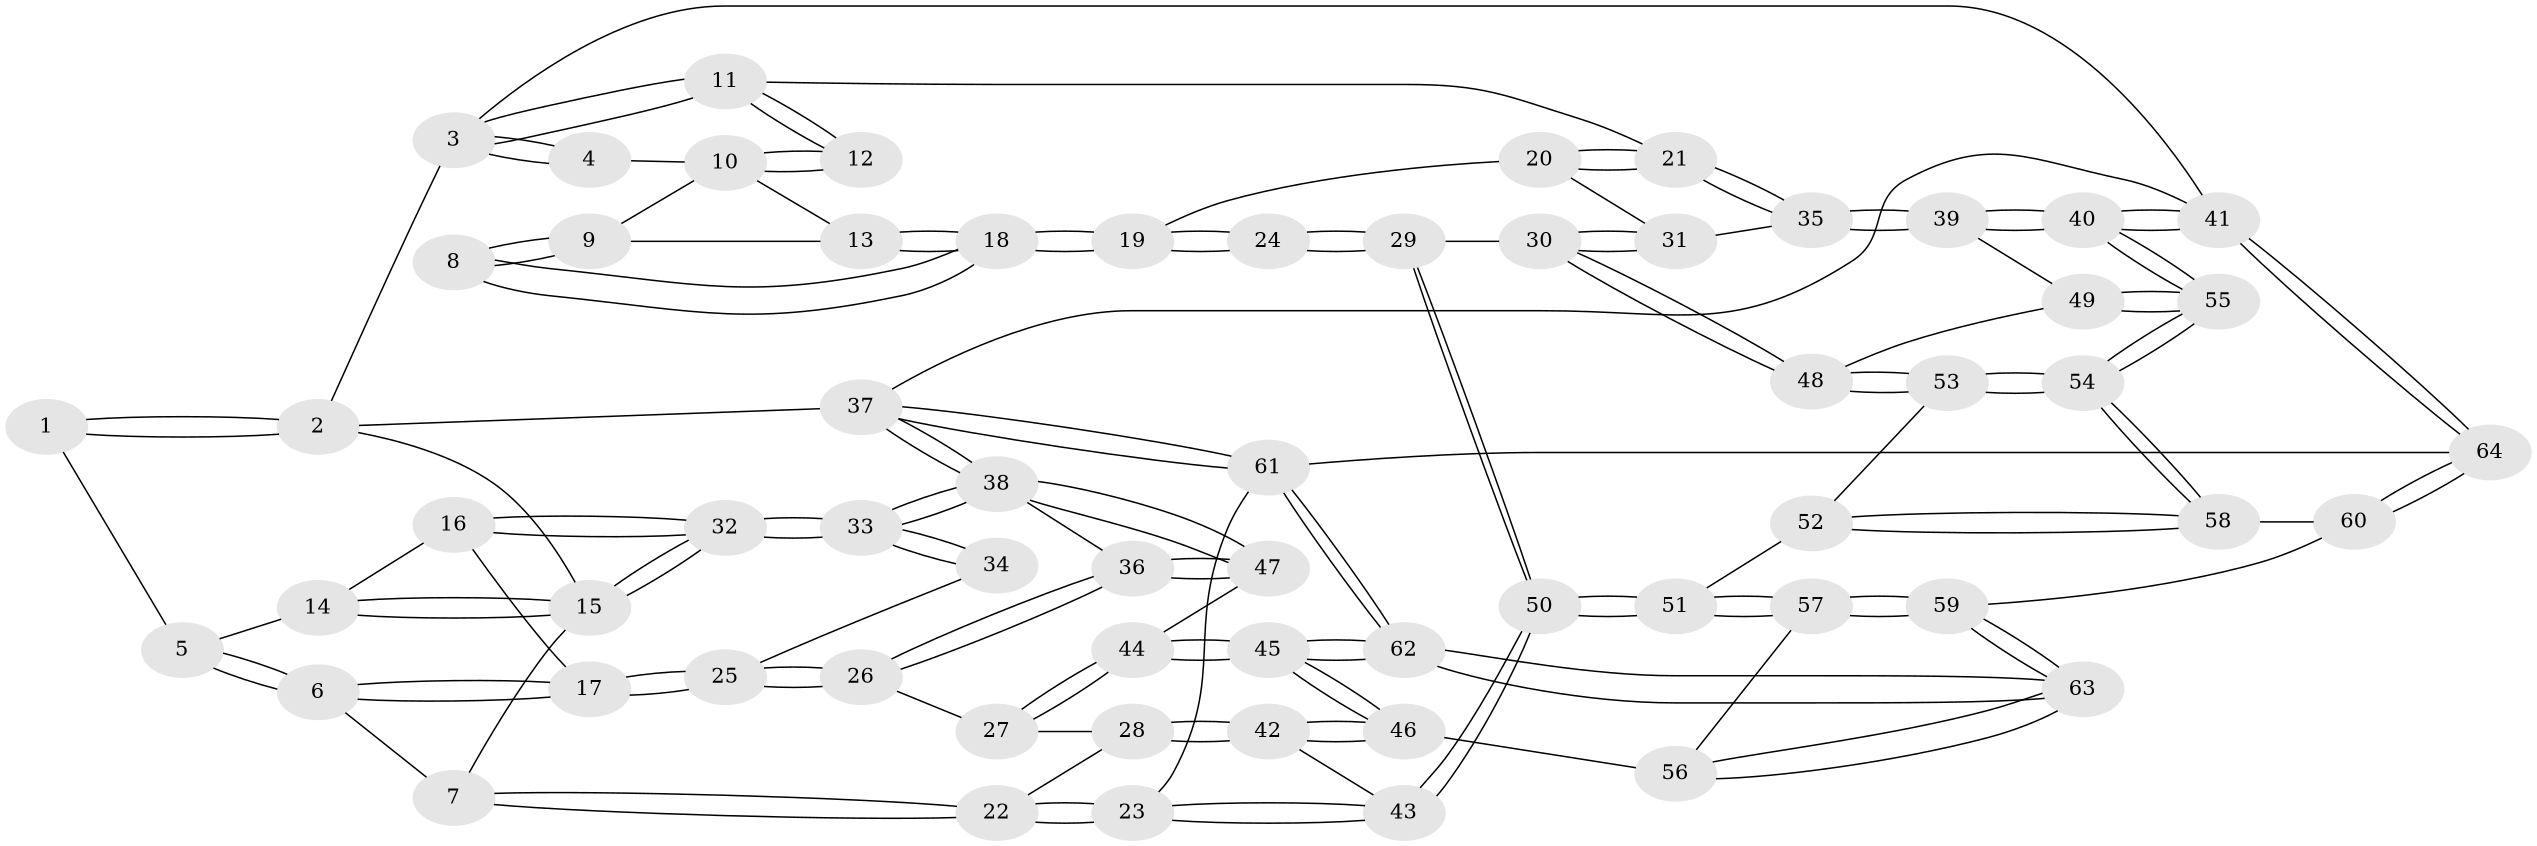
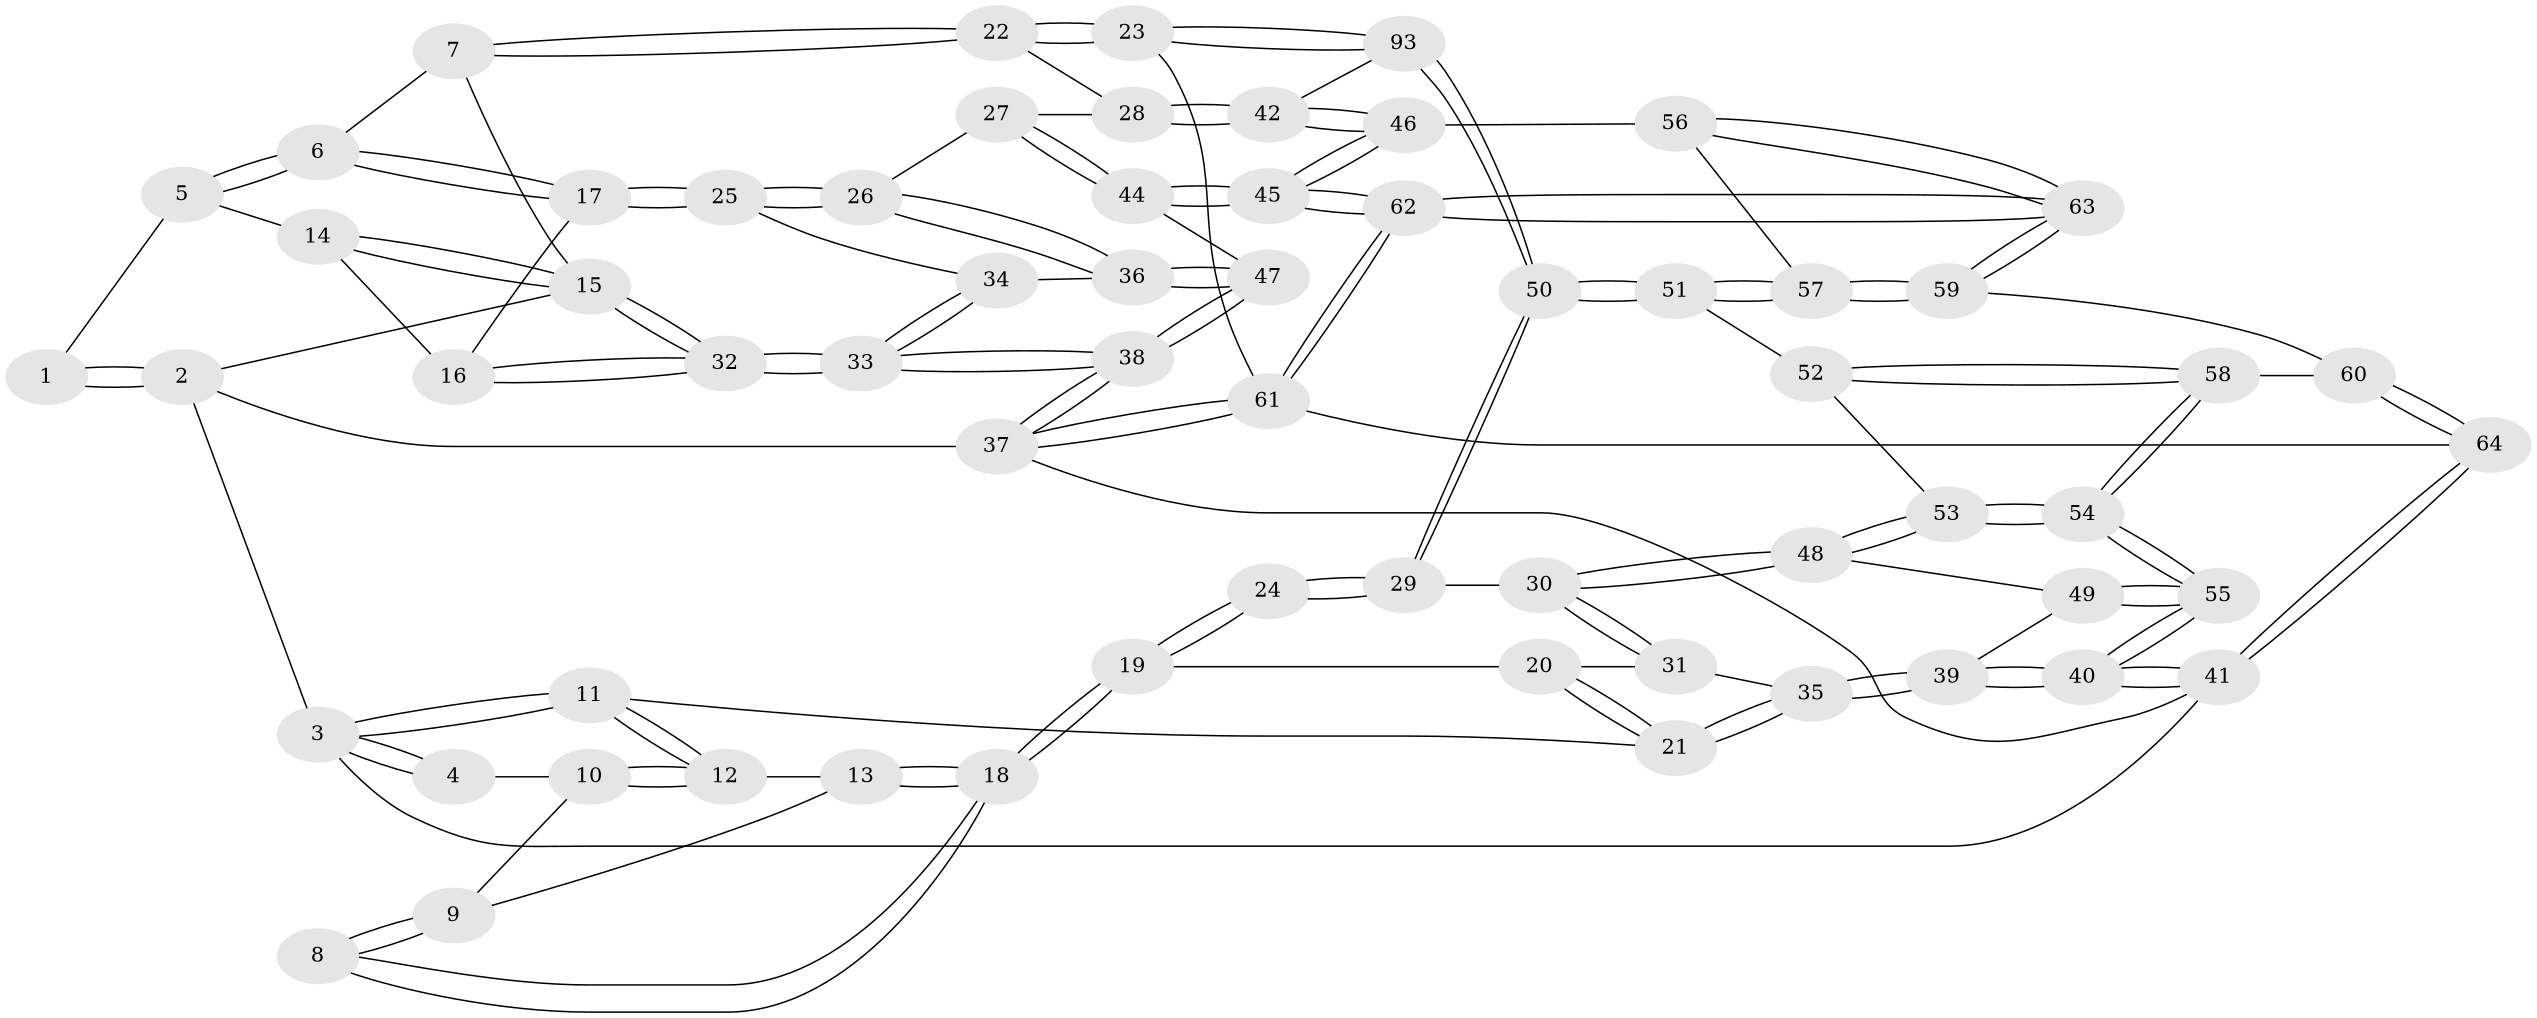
edge "10" -- "13": now "12" -- "13"
edge "38" -- "36": now "34" -- "36"
node "43": label "43" -> "93"
